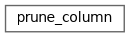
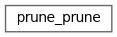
node "prune_column": label "prune_column" -> "prune_prune"
